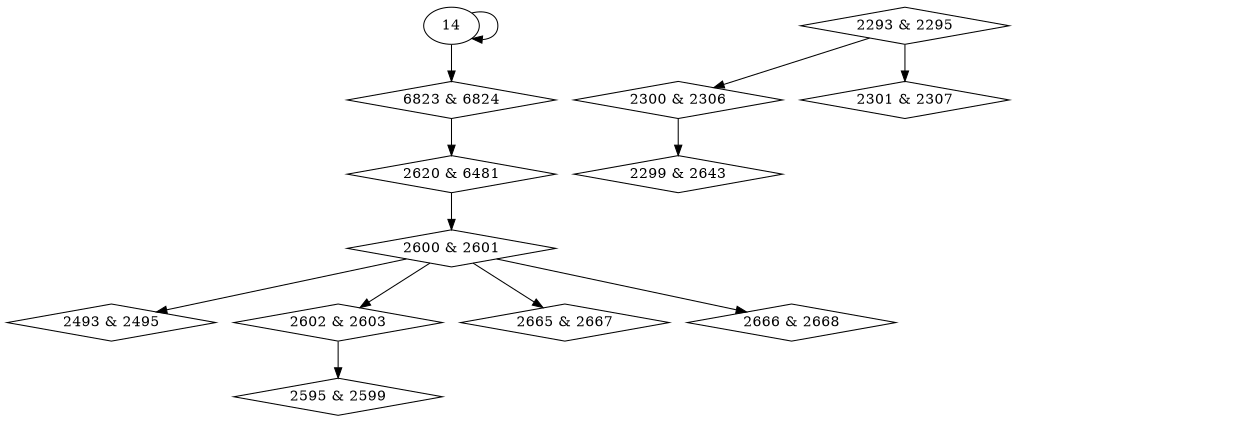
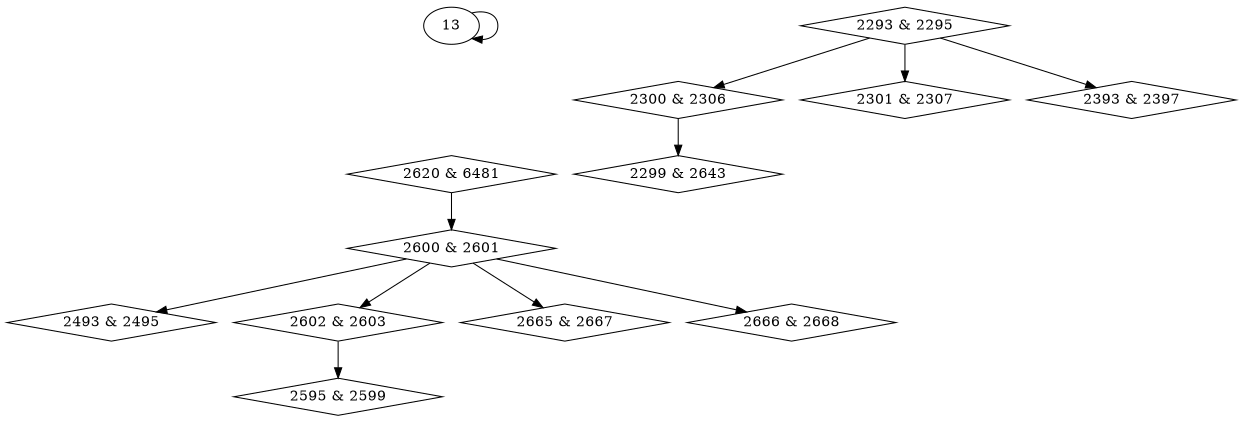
node "14": label "14" -> "13"
node "6823 & 6824": removed
node "2393 & 2397": added
